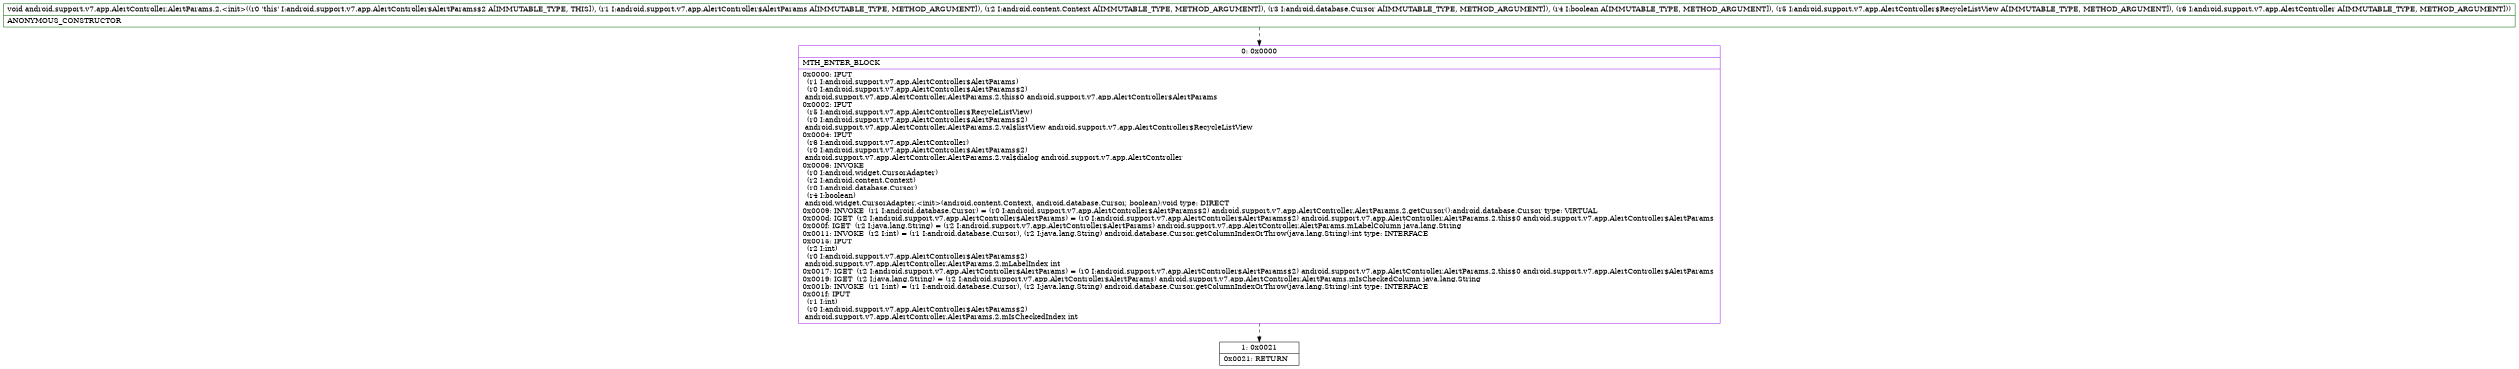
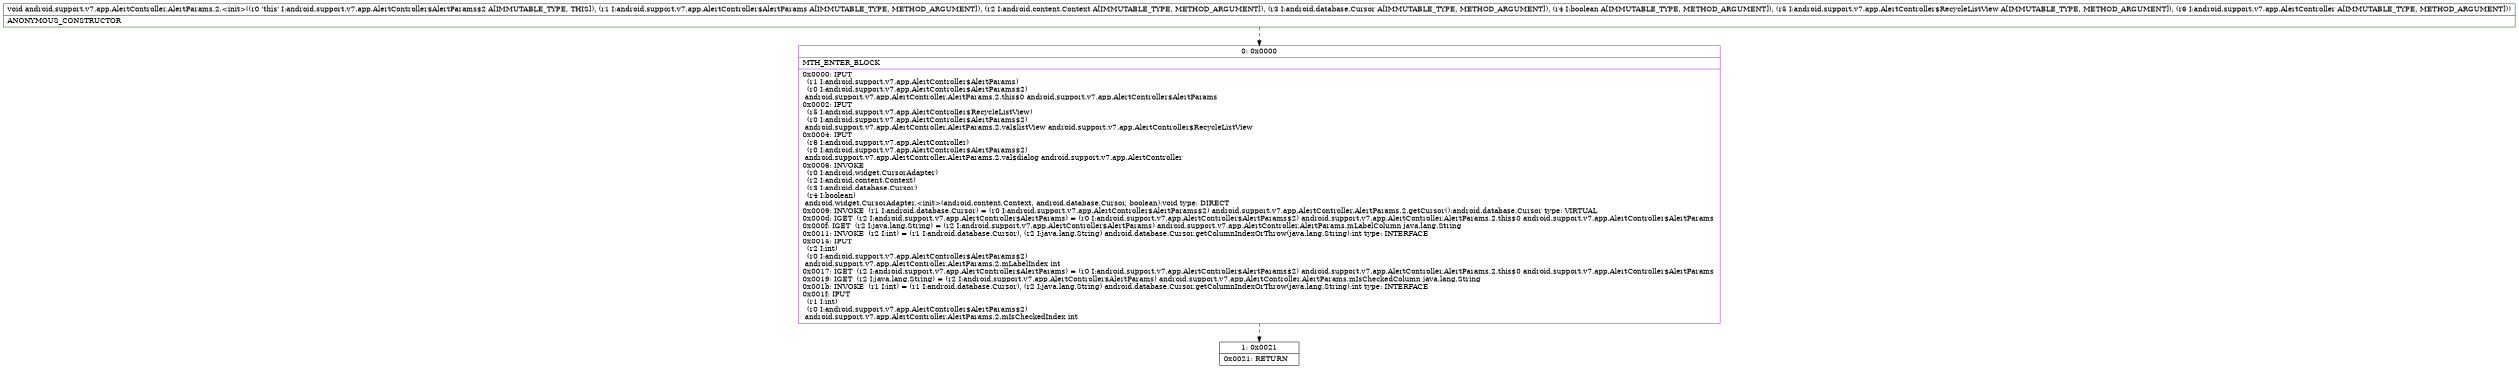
node "0: 0x0000": text "(r0 I:android.database.Cursor)" -> "(r3 I:android.database.Cursor)"
